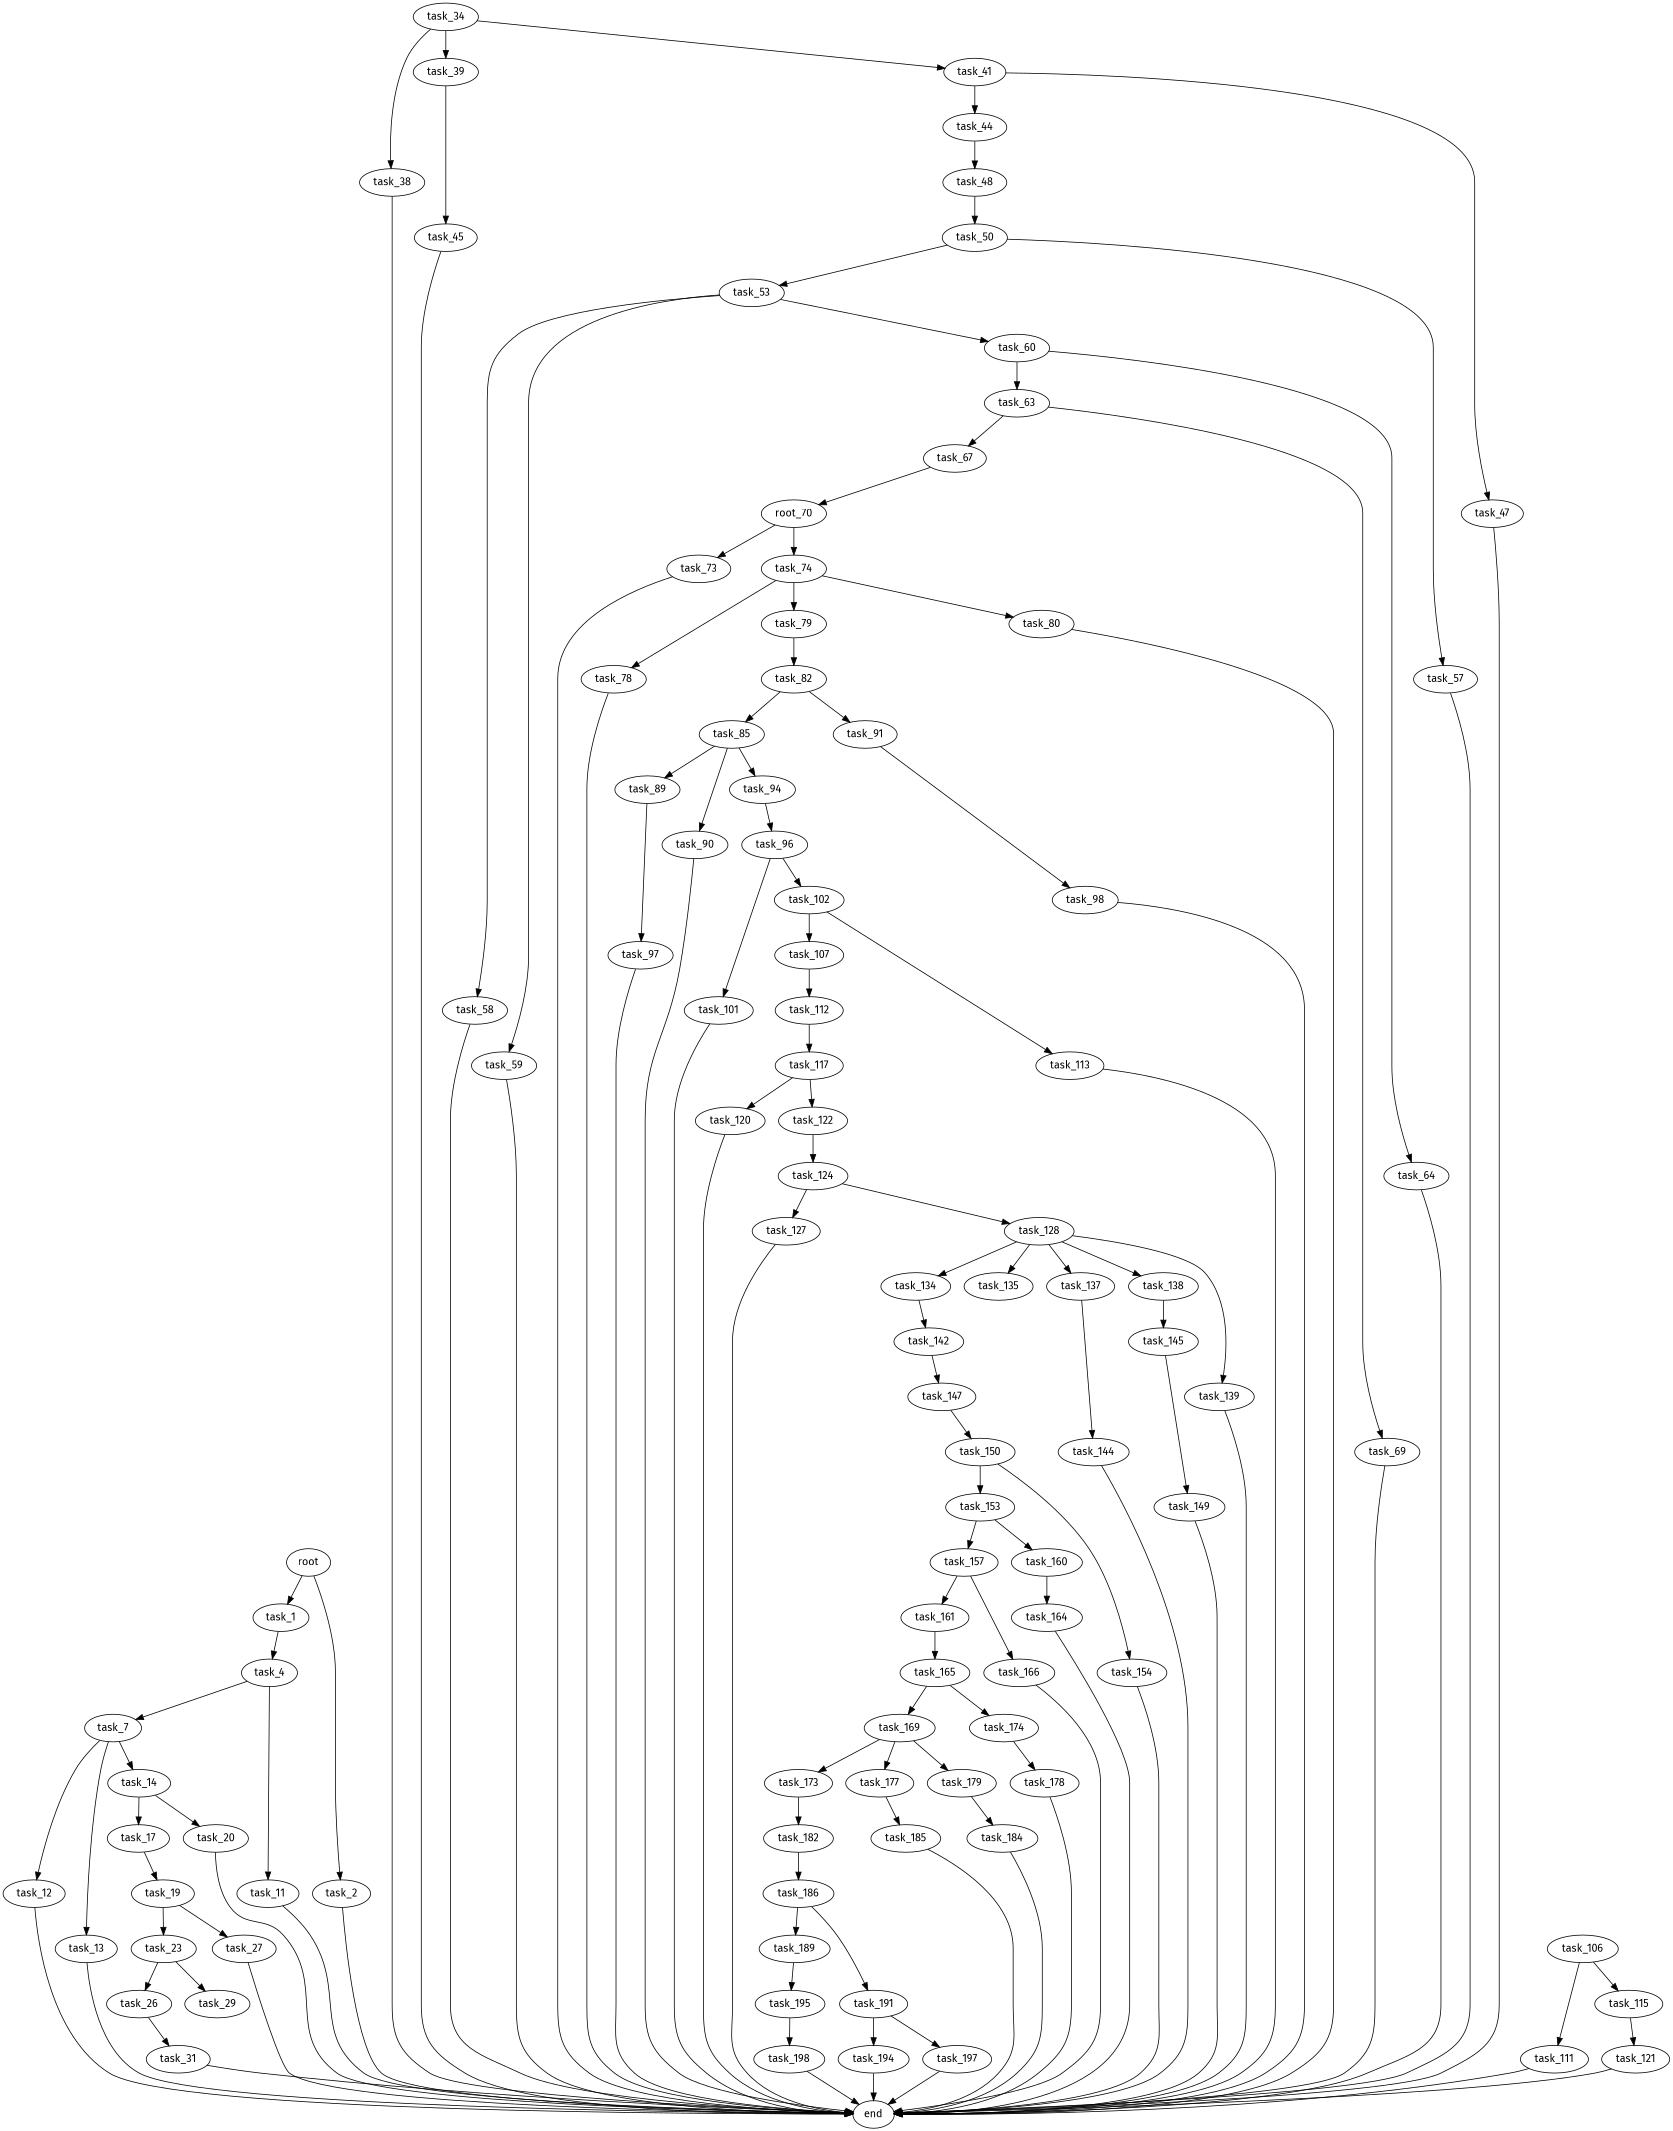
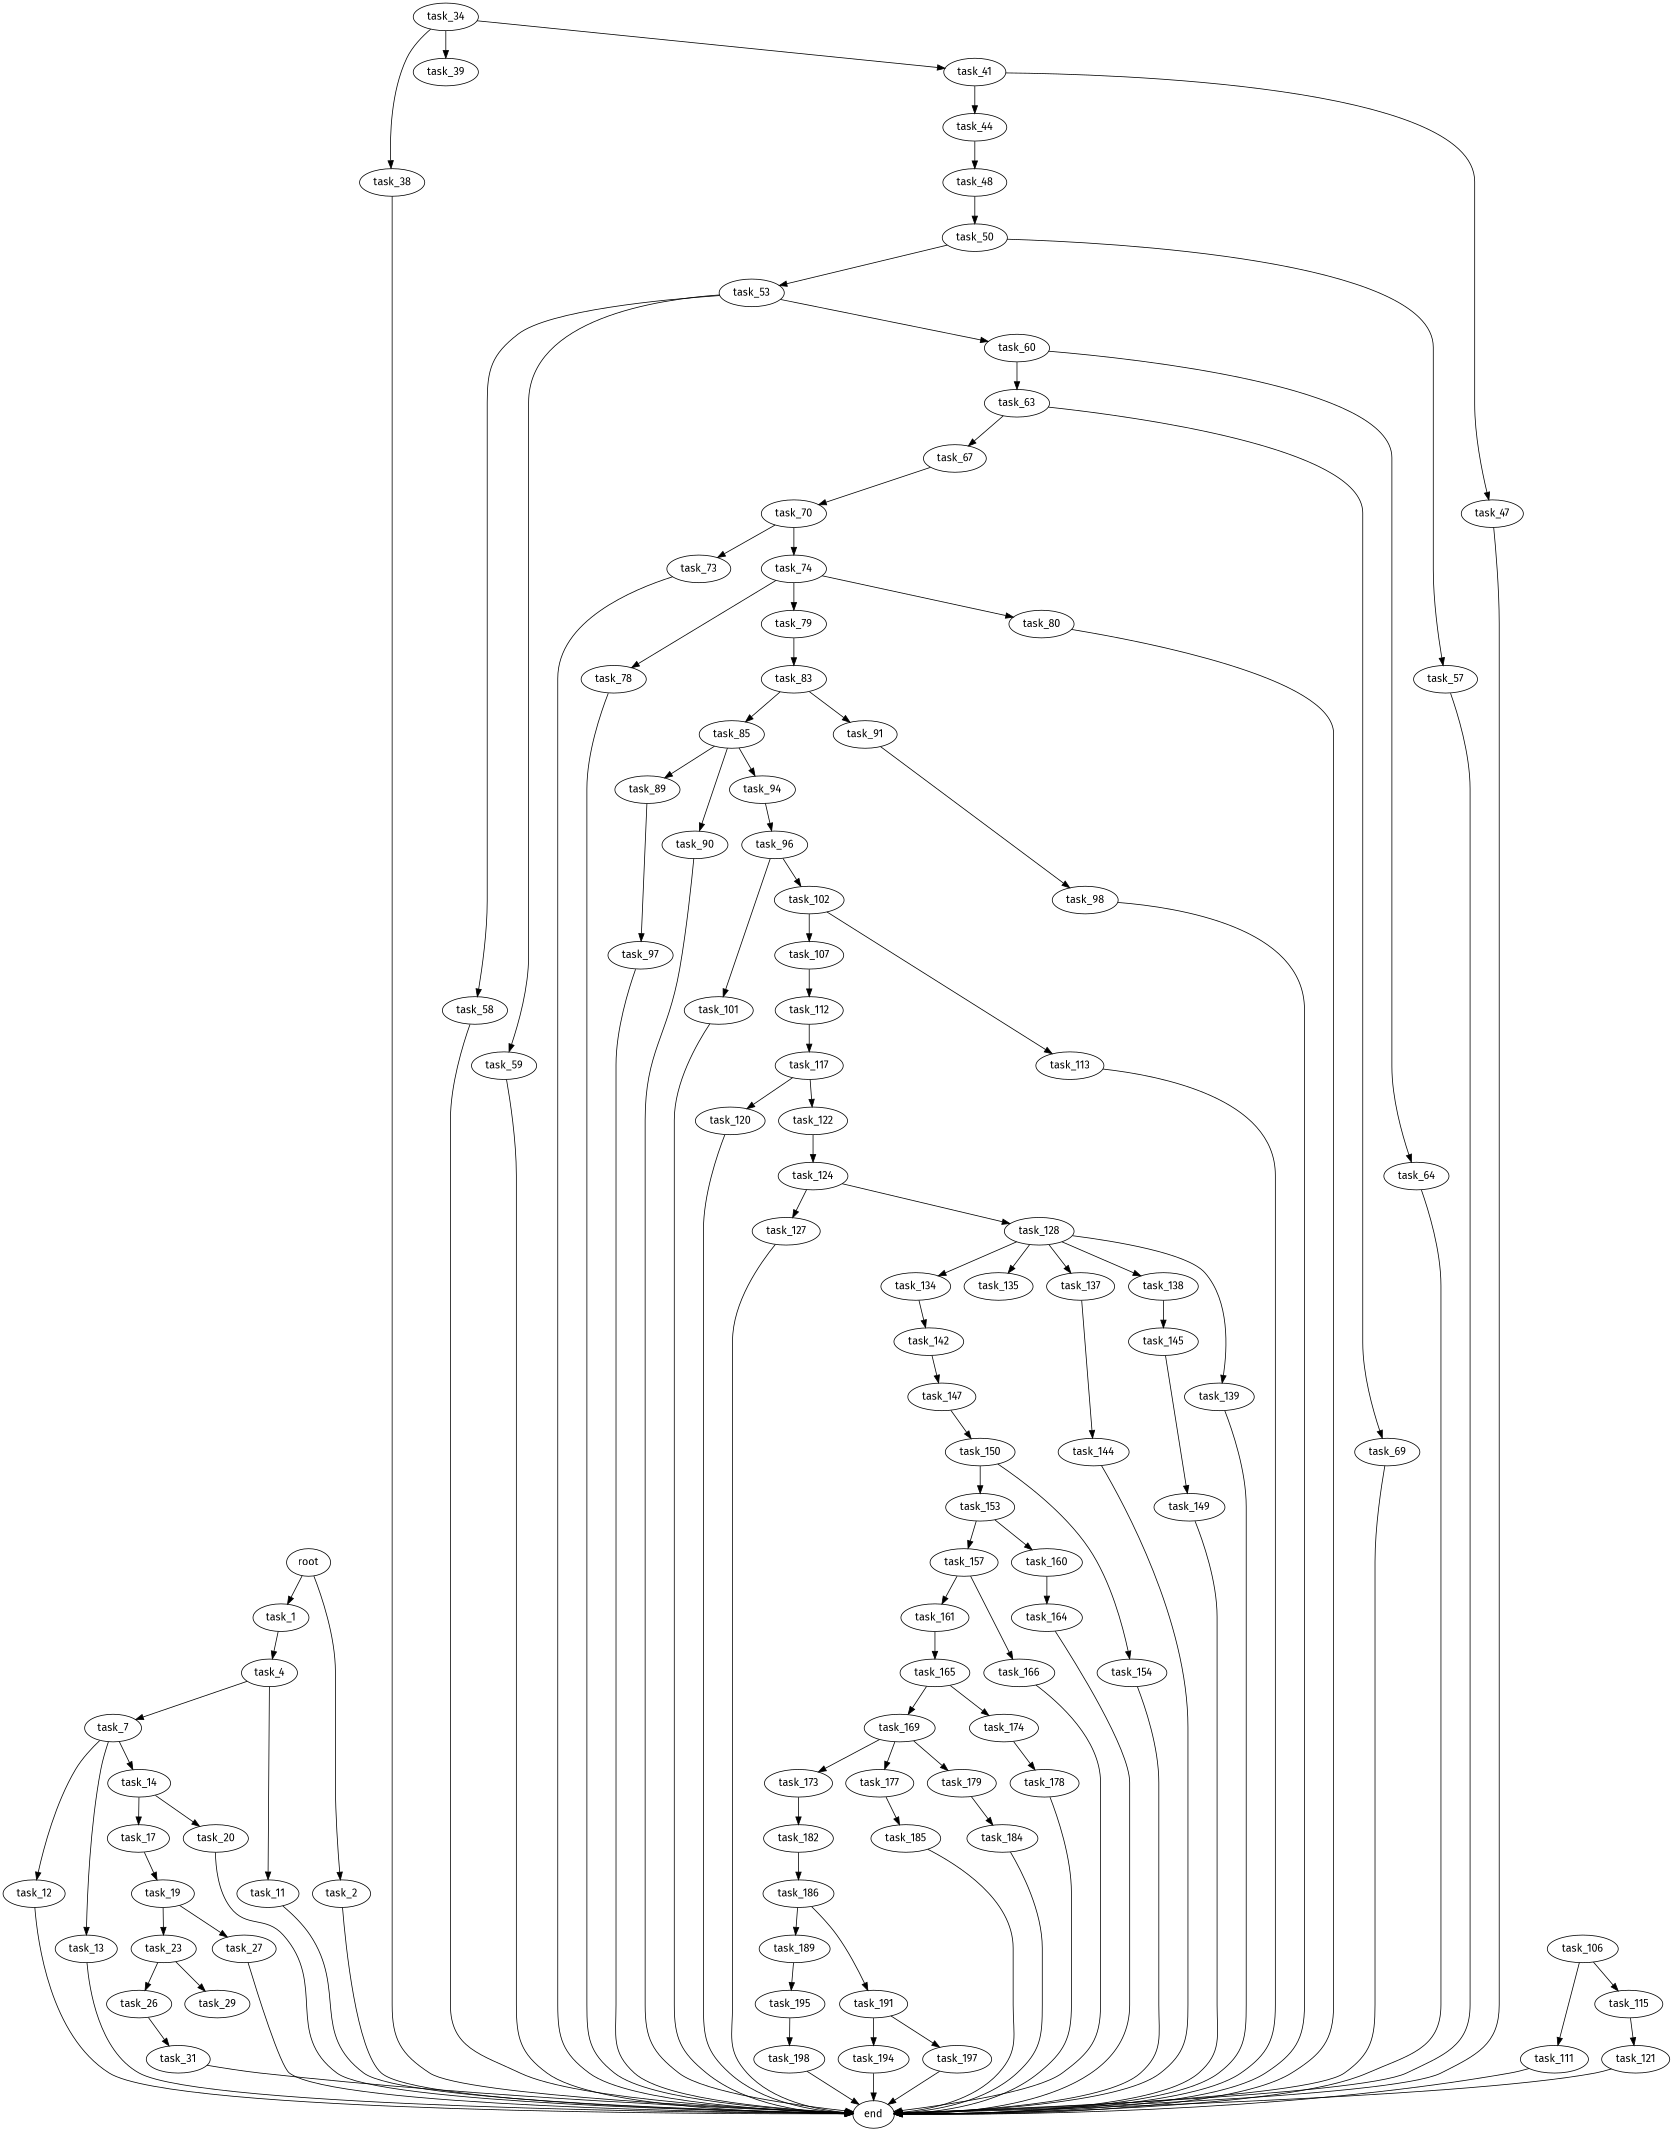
node "task_45": removed
node "root_70": label "root_70" -> "task_70"
node "task_82": label "task_82" -> "task_83"
